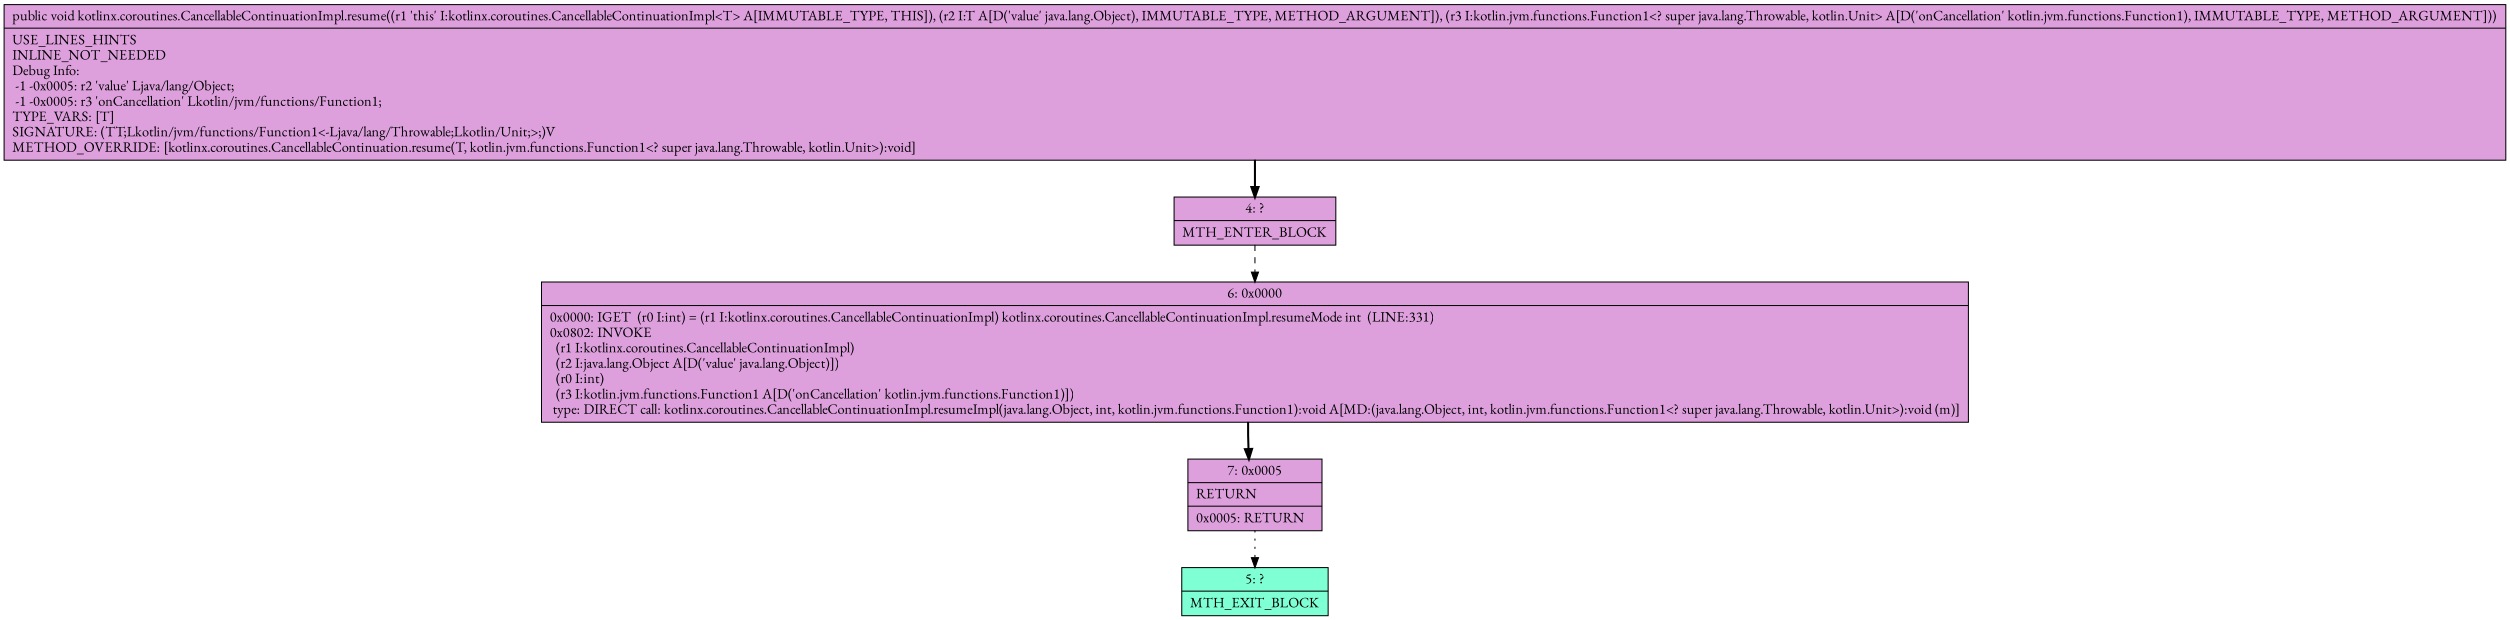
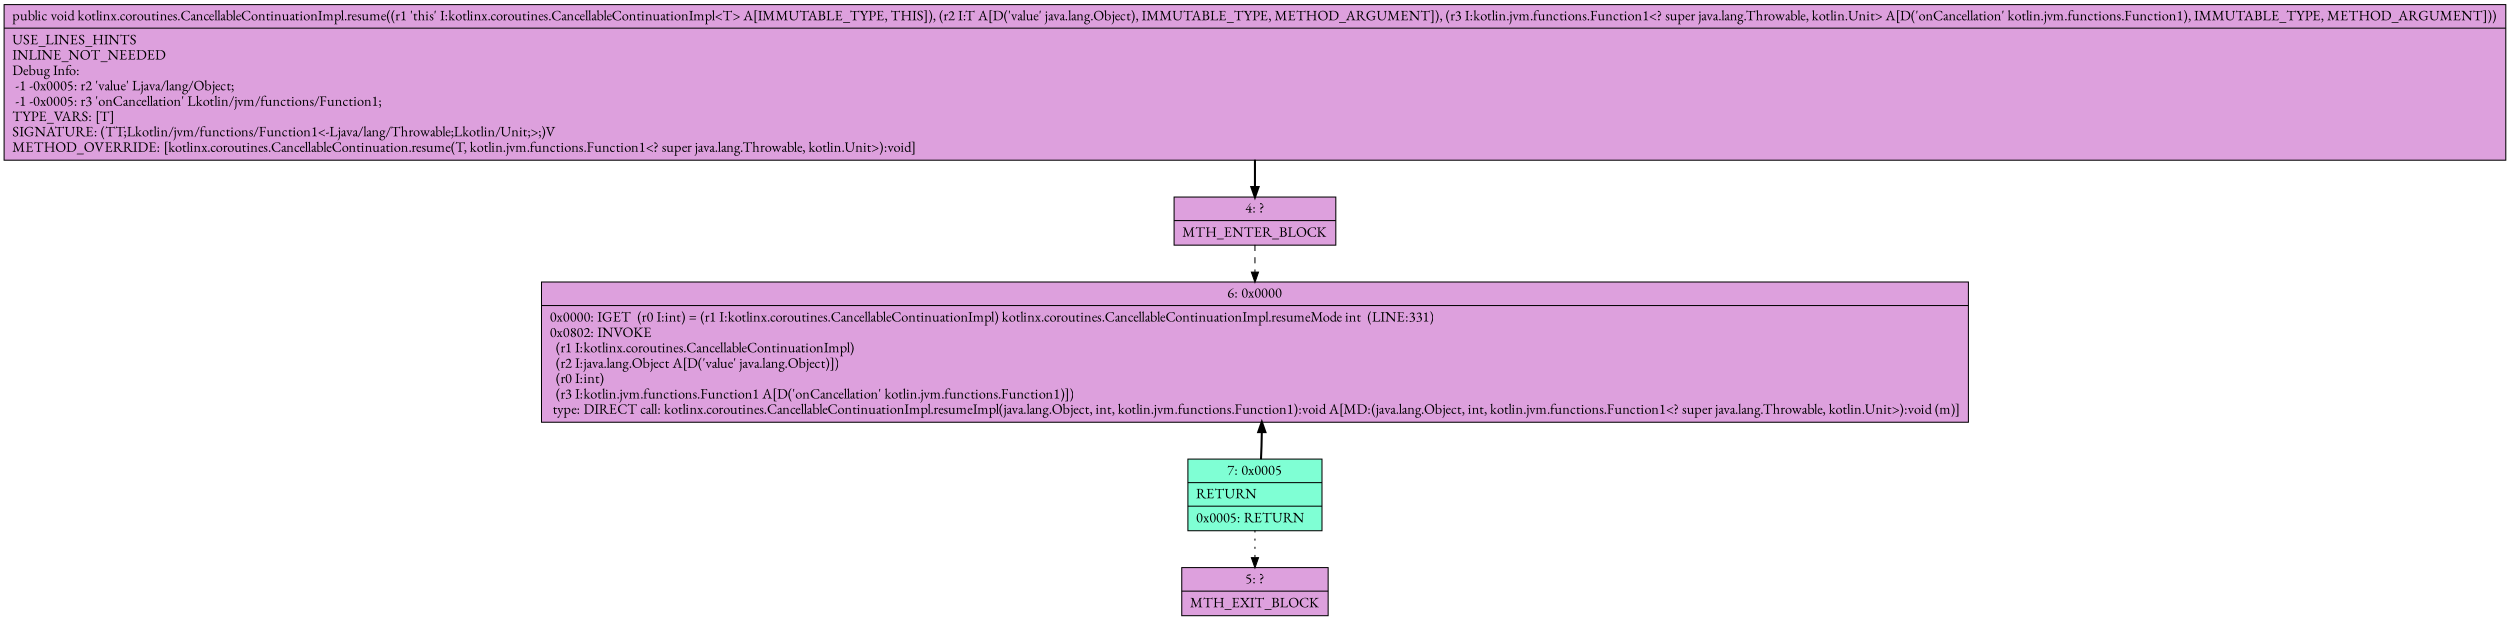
edge "6: 0x0000" -> "7: 0x0005": reversed
node "7: 0x0005": fillcolor plum -> aquamarine
node "5: ?": fillcolor aquamarine -> plum
